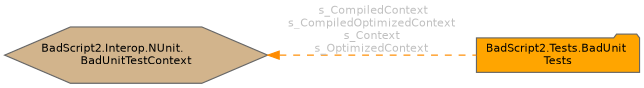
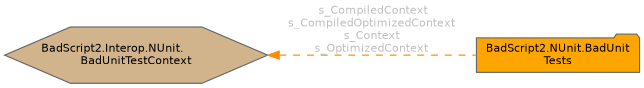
node "BadScript2.Tests.BadUnit Tests": label "BadScript2.Tests.BadUnit Tests" -> "BadScript2.NUnit.BadUnit Tests"
